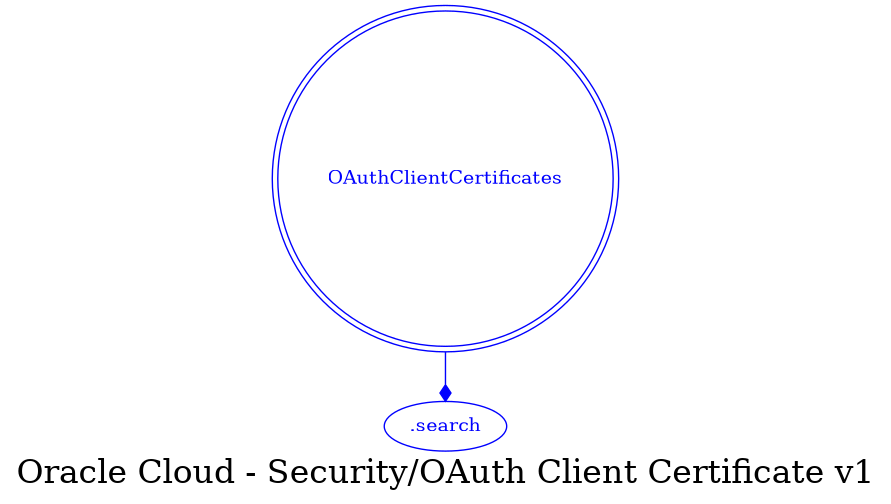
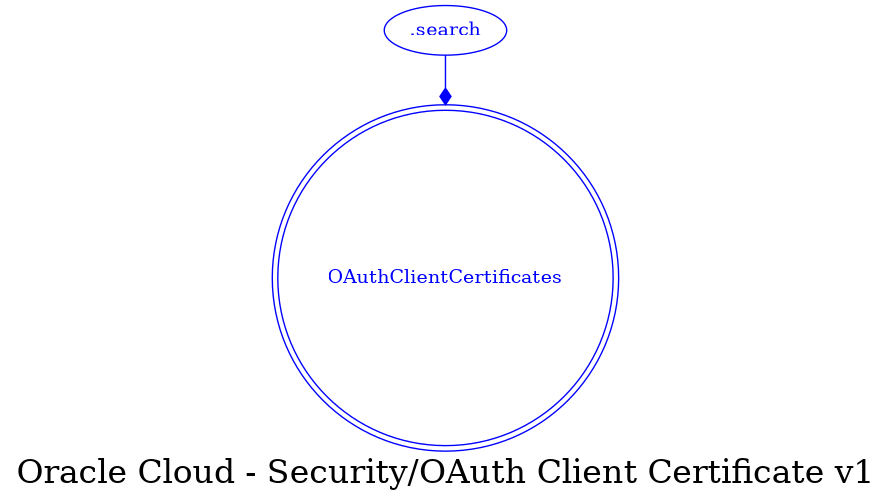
edge "OAuthClientCertificates" -> ".search": reversed
